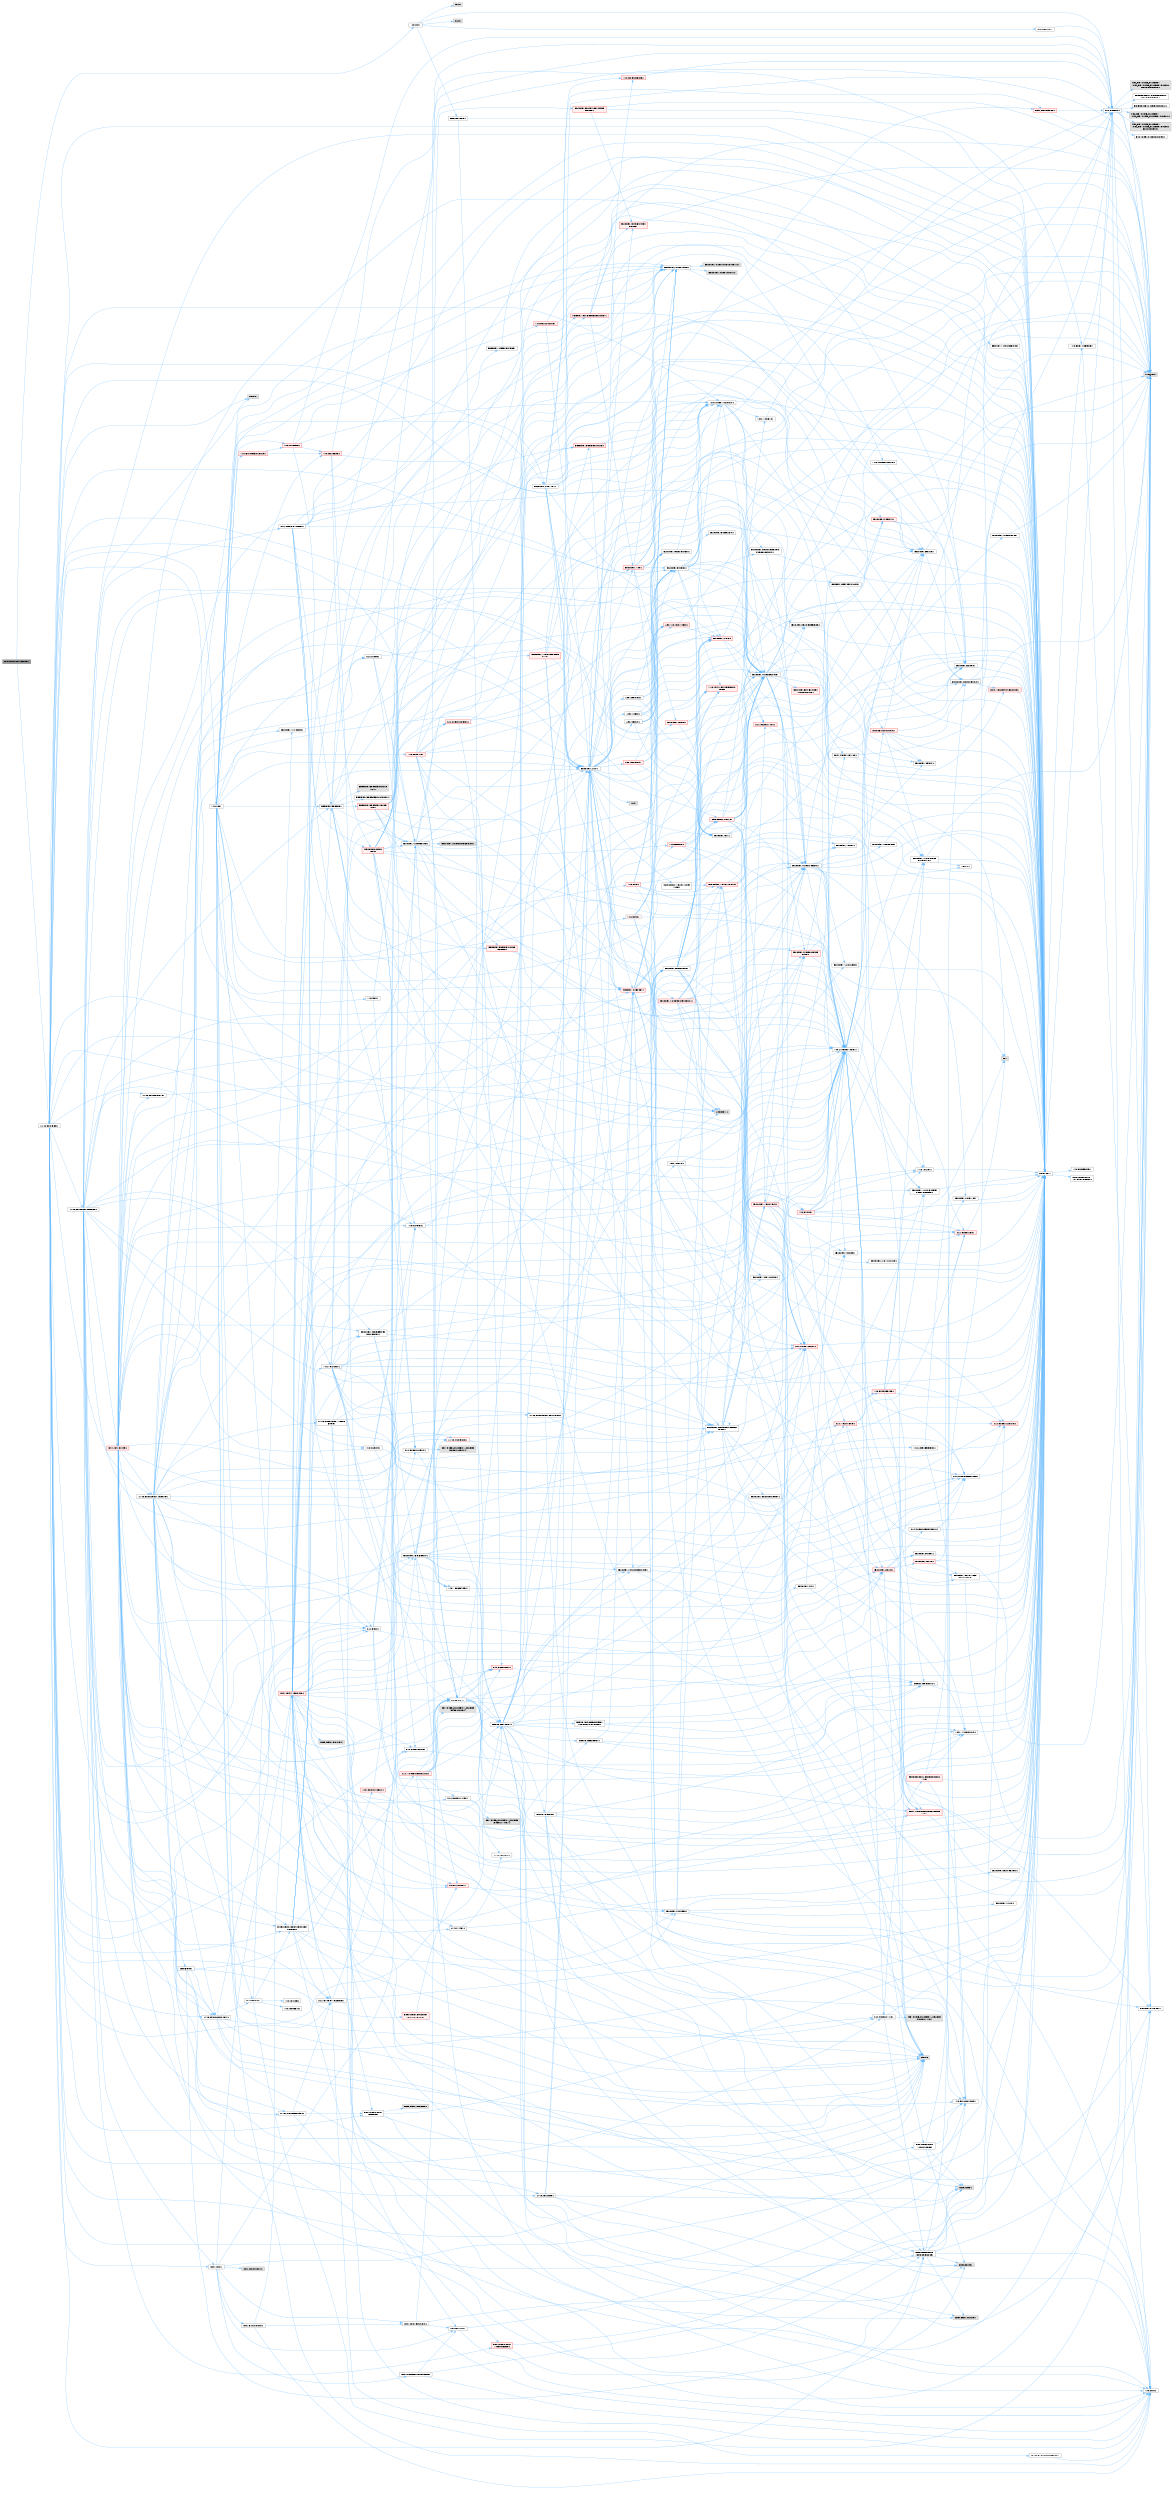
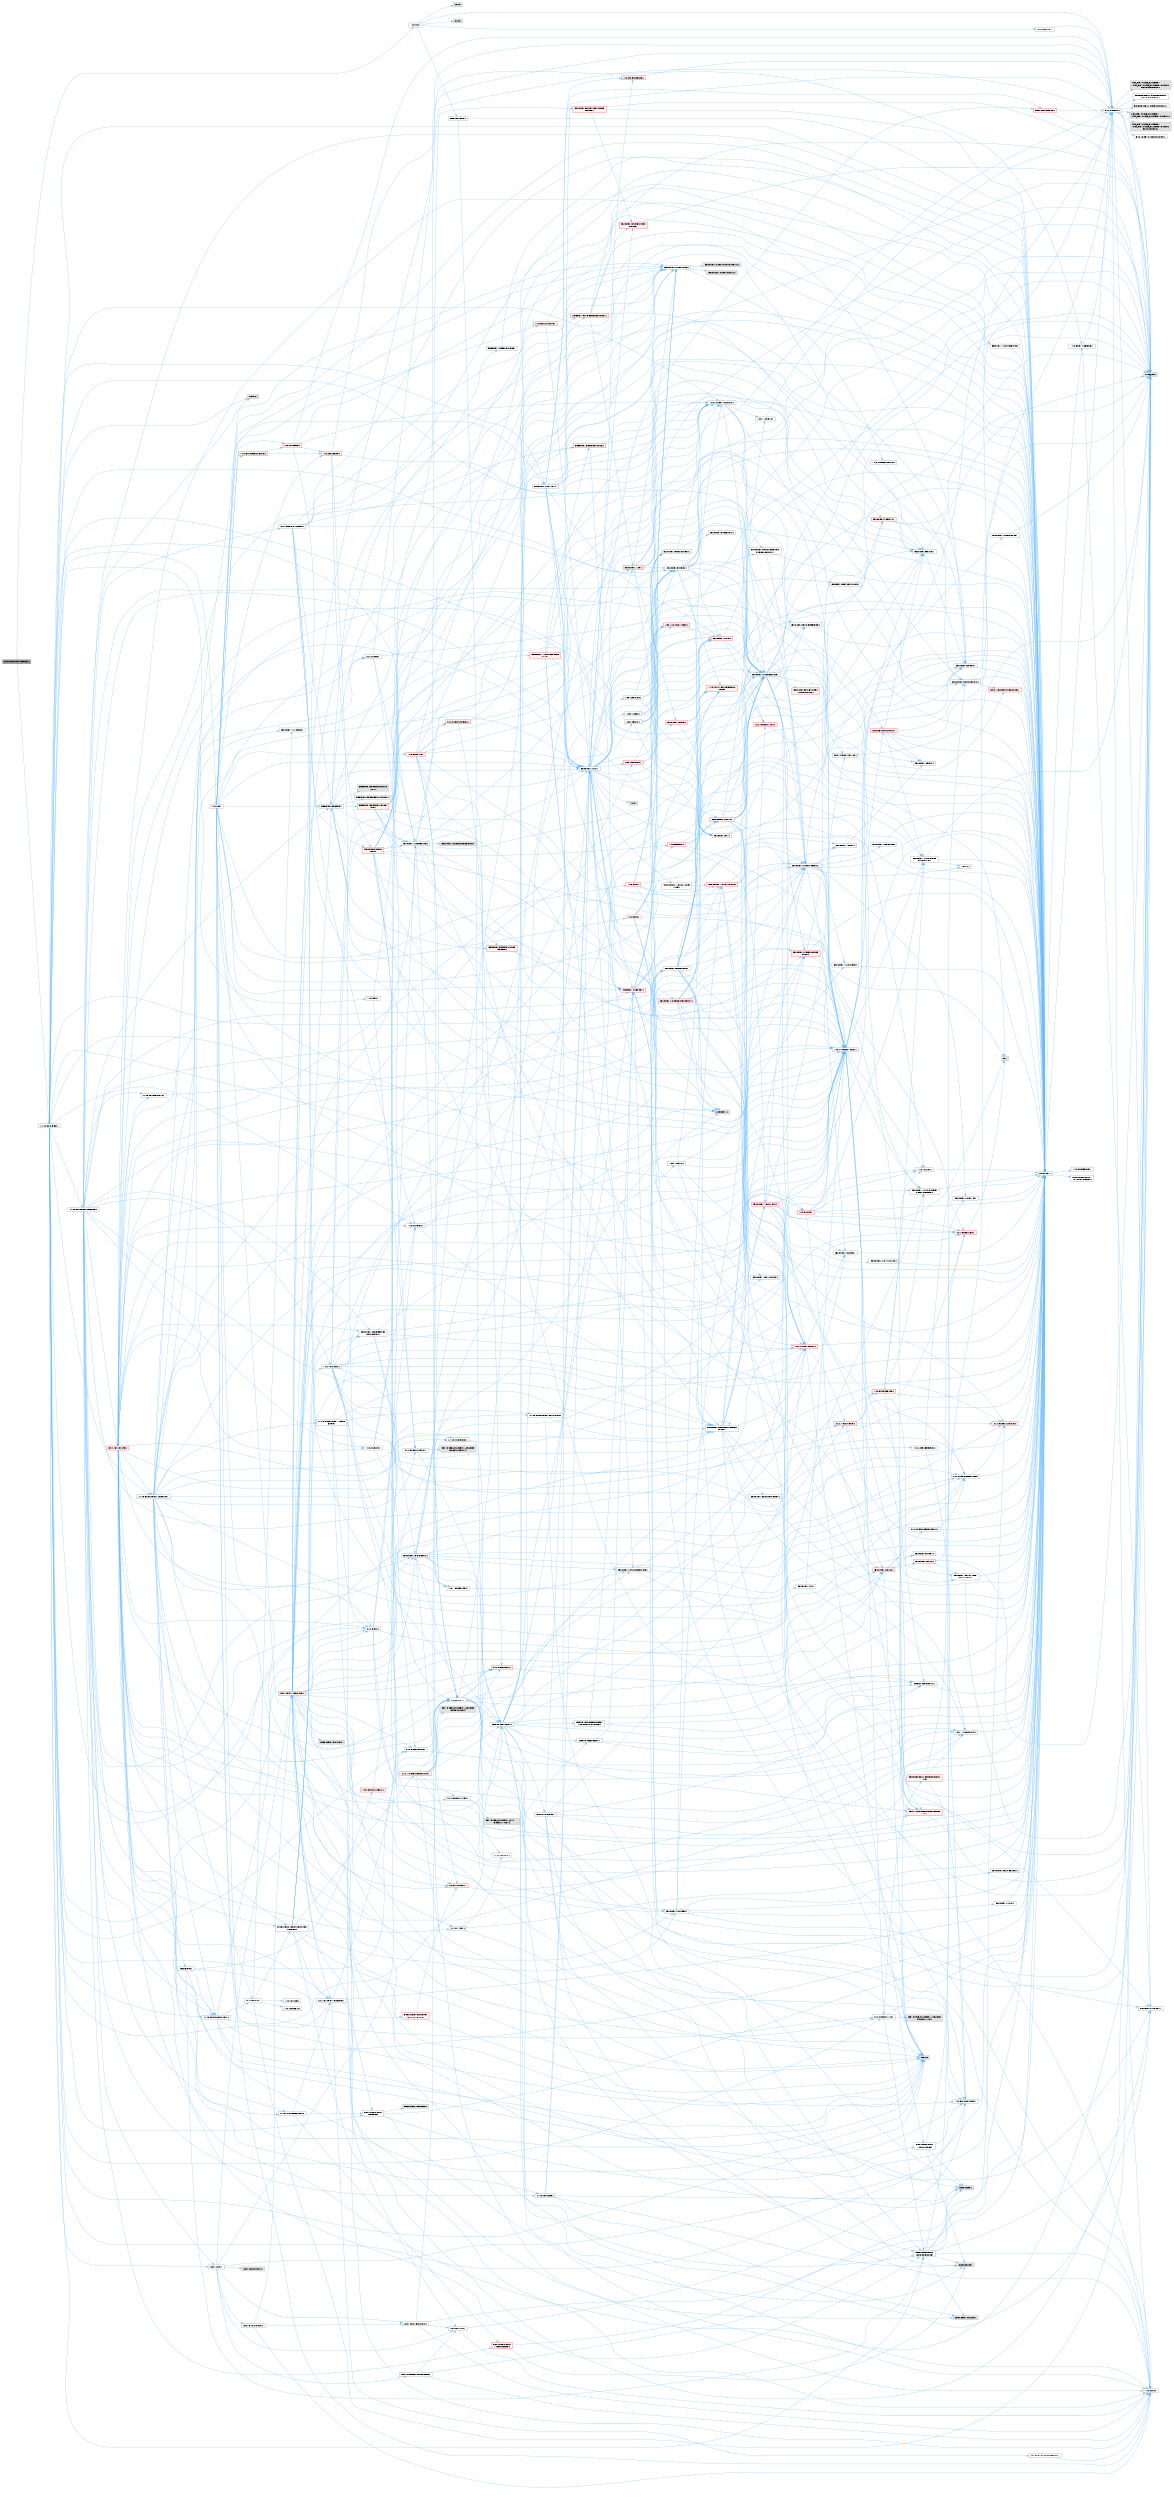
edge "Async/Fundamental/Waiting Queue.h" -> "Containers/Array.h": now "Async/Fundamental/Waiting Queue.h" -> "Algo/StableSort.h"
edge "Async/ParallelFor.h" -> "Experimental/ConcurrentLinear Allocator.h": removed
node "COMPILED_PLATFORM_HEADER (PlatformMutex.h)": label "COMPILED_PLATFORM_HEADER (PlatformMutex.h)" -> "COMPILED_PLATFORM_HAL (PlatformMutex.h)"
